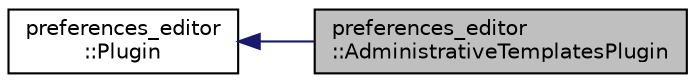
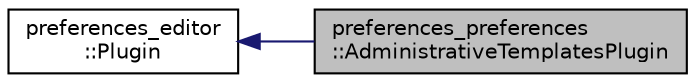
node "preferences_editor ::AdministrativeTemplatesPlugin": label "preferences_editor ::AdministrativeTemplatesPlugin" -> "preferences_preferences ::AdministrativeTemplatesPlugin"
